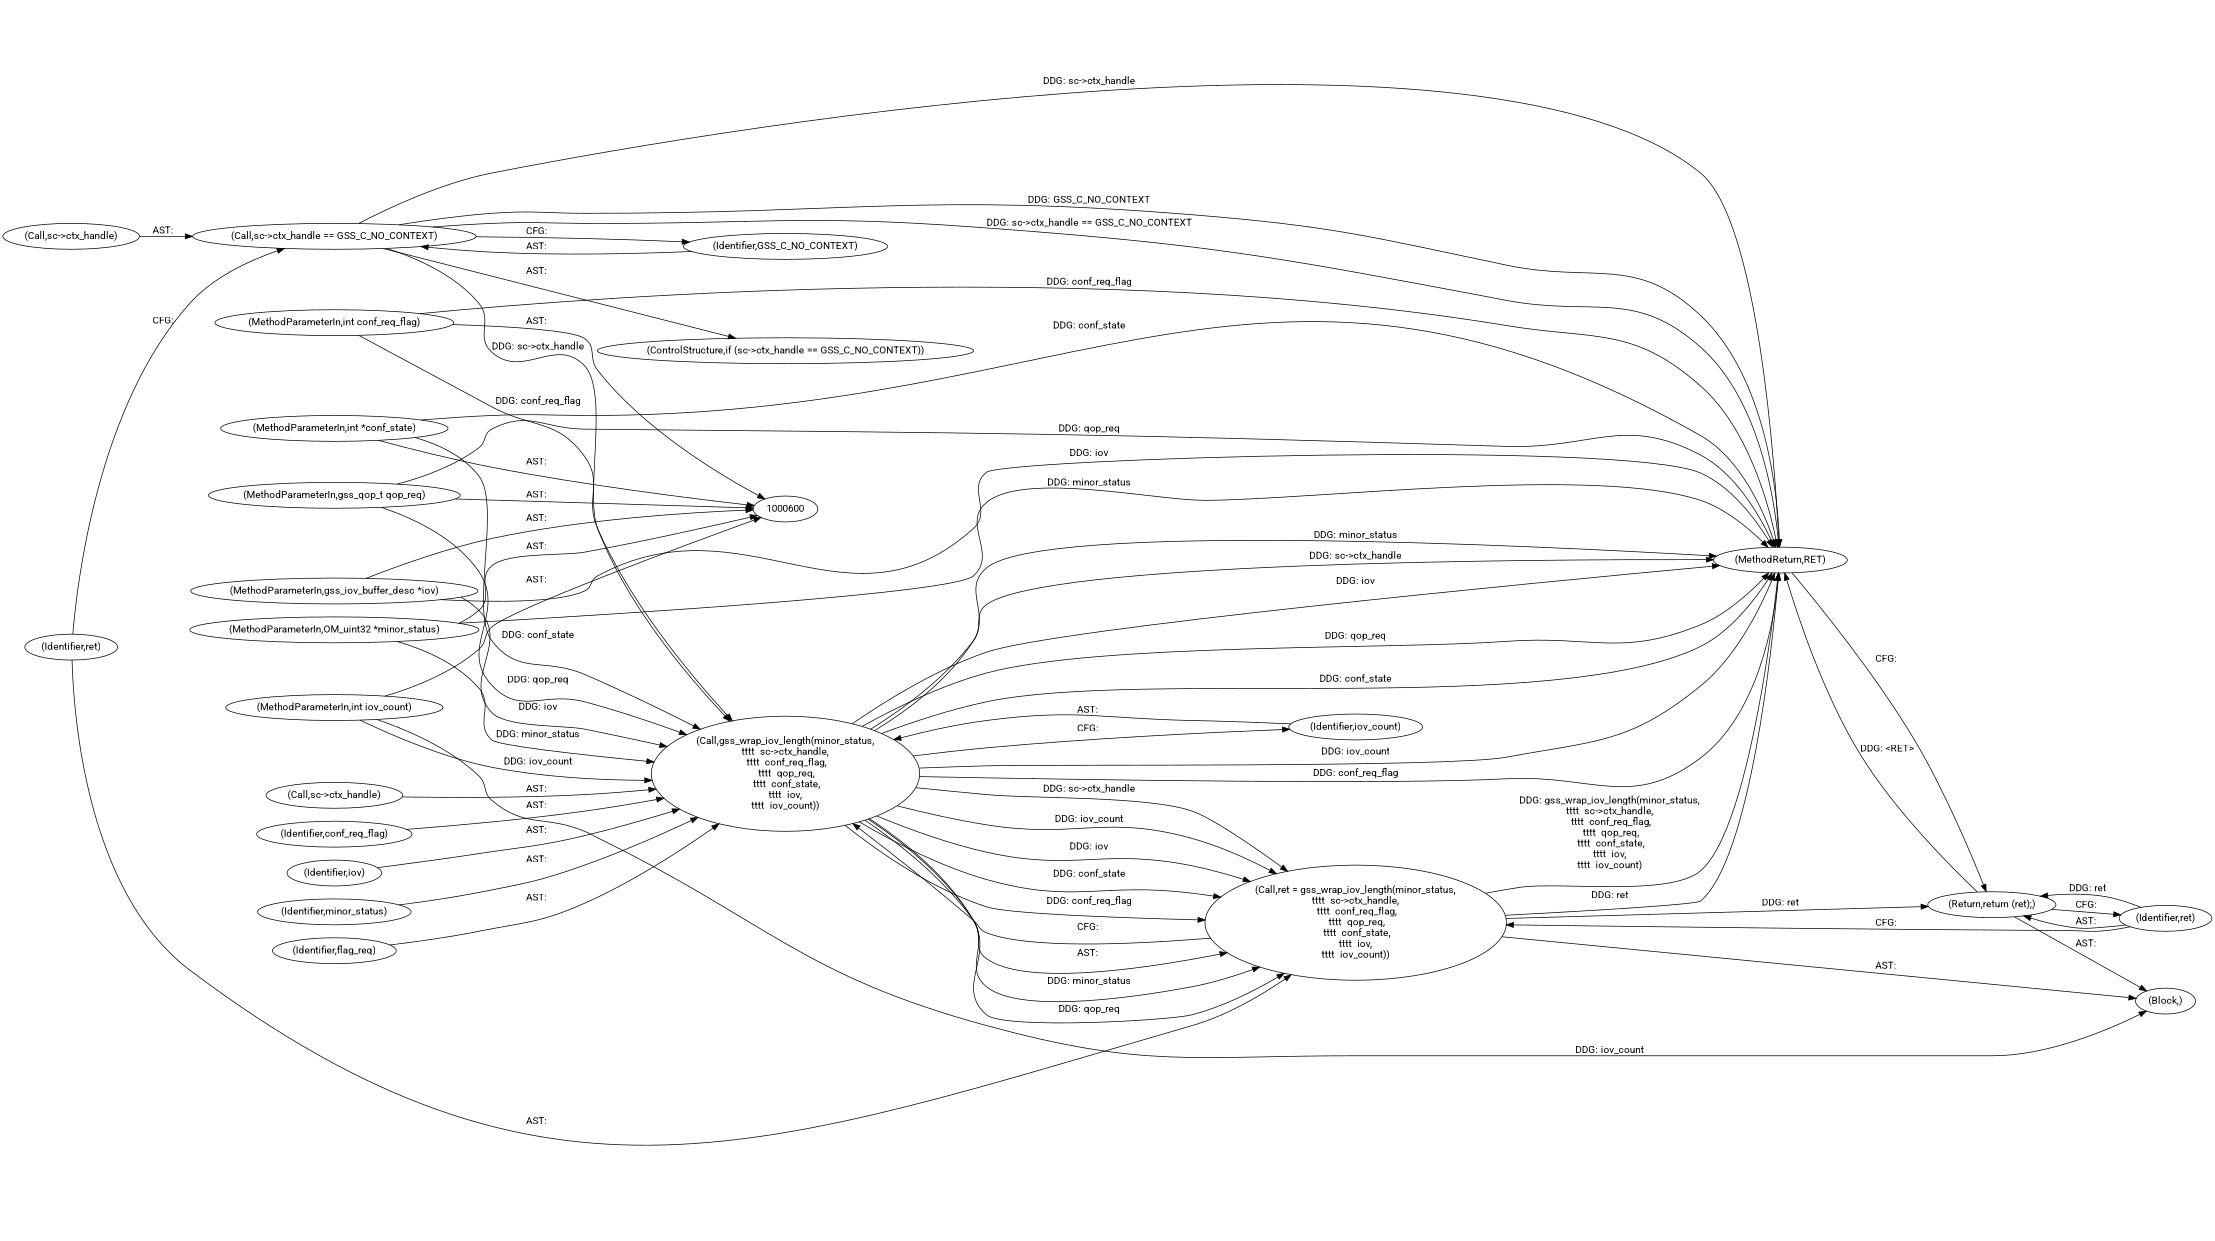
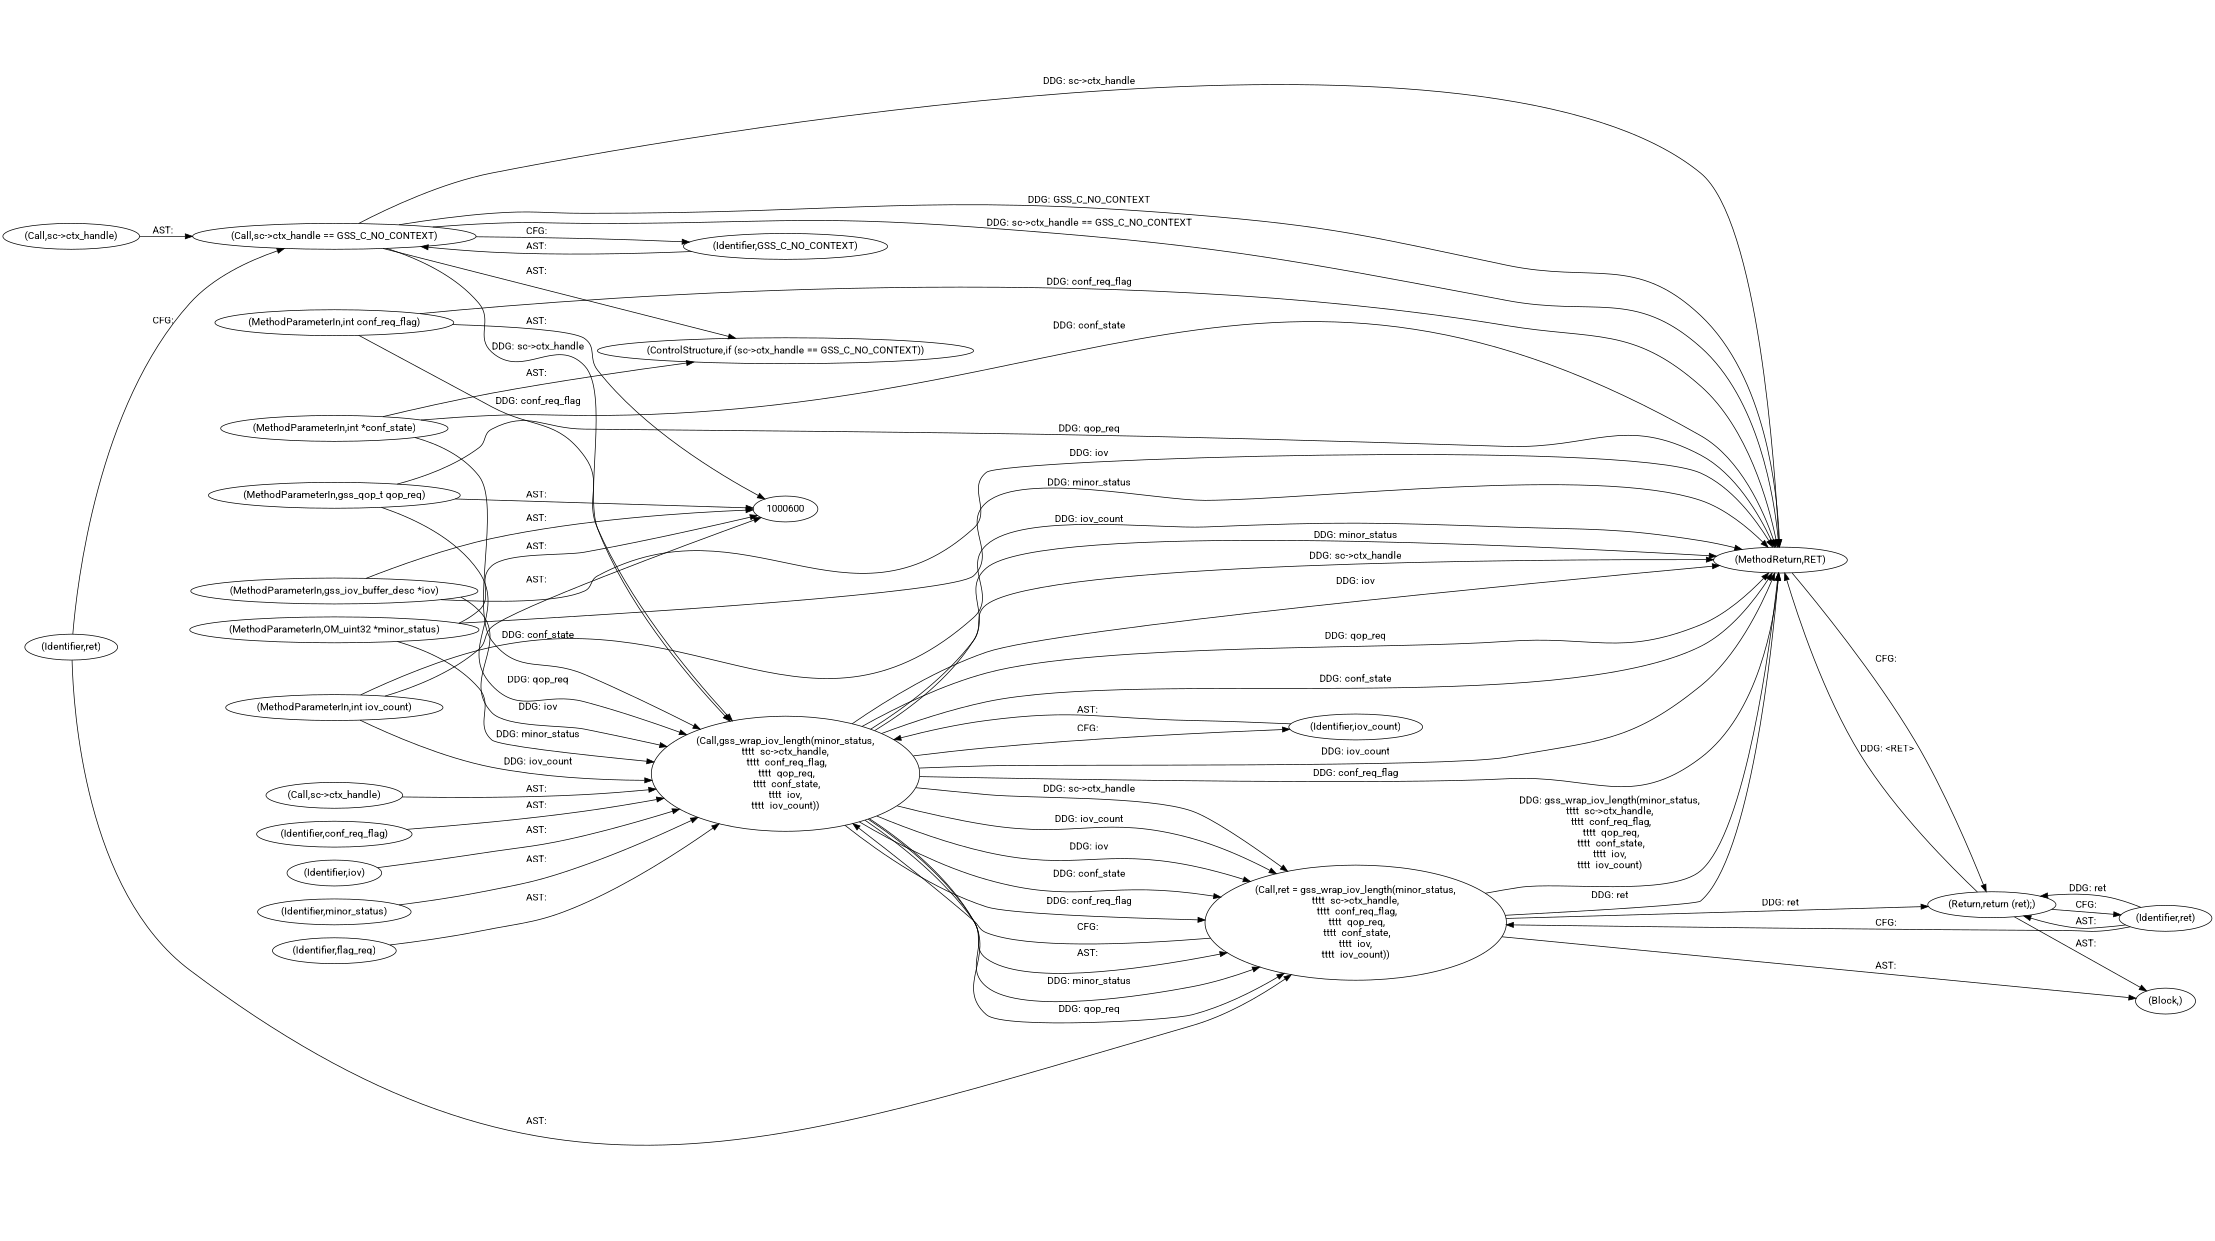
edge "(MethodParameterIn,int *conf_state)" -> "1000600": now "(MethodParameterIn,int *conf_state)" -> "(ControlStructure,if (sc->ctx_handle == GSS_C_NO_CONTEXT))"
edge "(MethodParameterIn,int iov_count)" -> "(Block,)": now "(MethodParameterIn,int iov_count)" -> "(MethodReturn,RET)"
